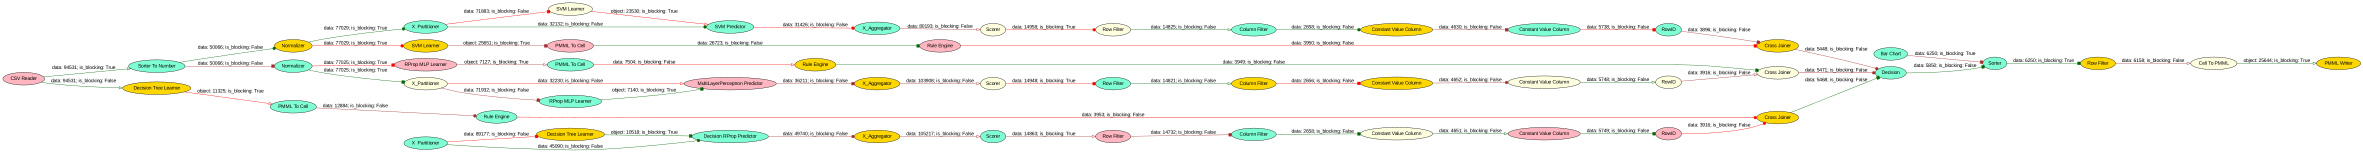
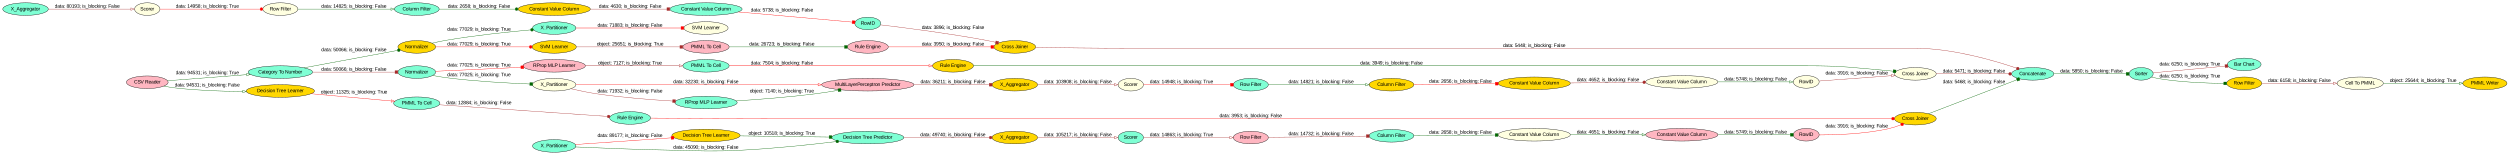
node "SVM Predictor": removed
edge "Bar Chart" -> "Sorter": reversed
node "Sorter To Number": label "Sorter To Number" -> "Category To Number"
node "Decision": label "Decision" -> "Concatenate"
node "Decision RProp Predictor": label "Decision RProp Predictor" -> "Decision Tree Predictor"
